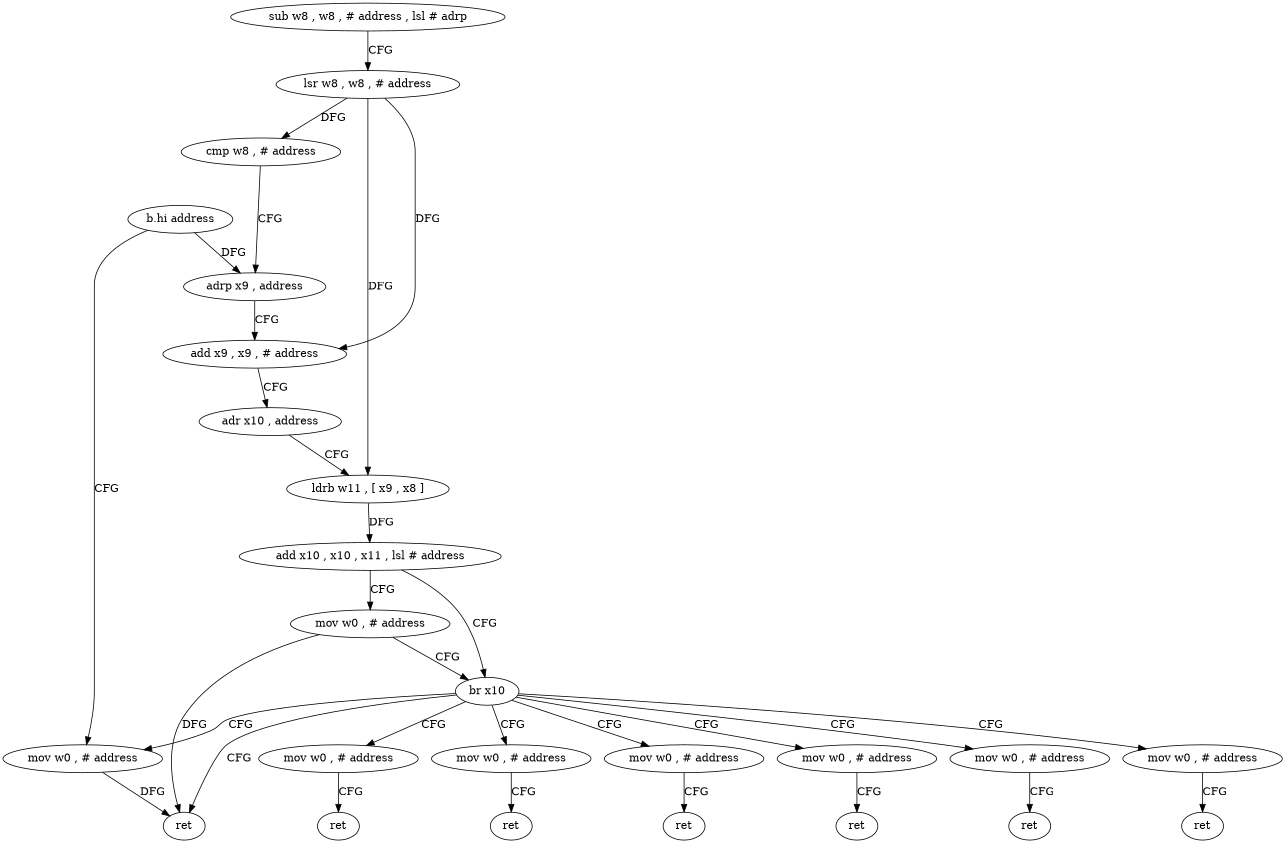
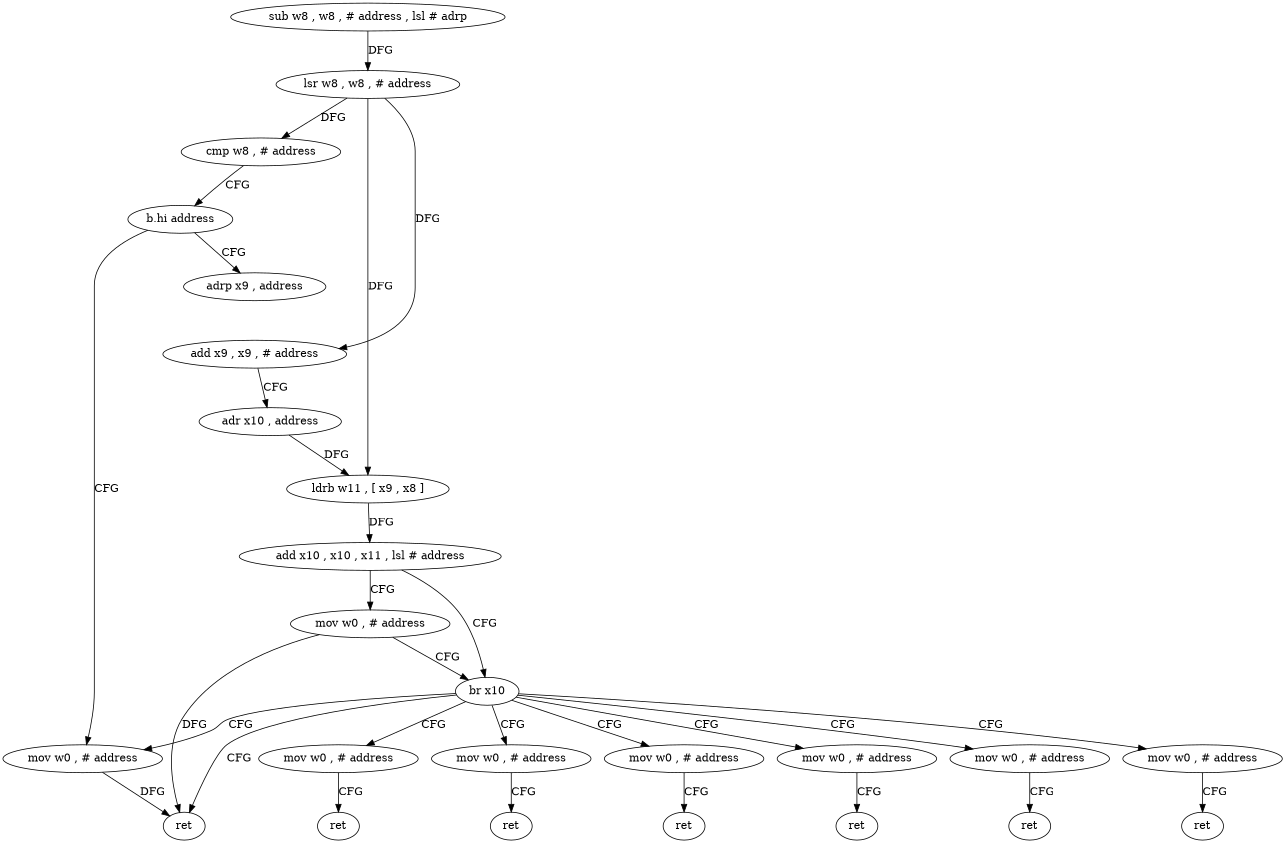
edge "sub w8 , w8 , # address , lsl # adrp" -> "lsr w8 , w8 , # address": label "CFG" -> "DFG"
edge "cmp w8 , # address" -> "adrp x9 , address": now "cmp w8 , # address" -> "b.hi address"
edge "b.hi address" -> "adrp x9 , address": label "DFG" -> "CFG"
edge "adrp x9 , address" -> "add x9 , x9 , # address": removed, label "CFG"
edge "adr x10 , address" -> "ldrb w11 , [ x9 , x8 ]": label "CFG" -> "DFG"
